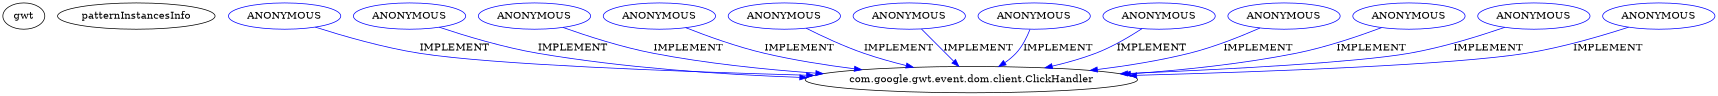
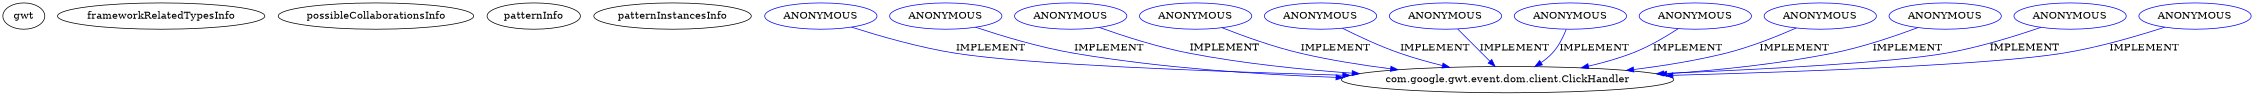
node "frameworkRelatedTypesInfo": added
node "possibleCollaborationsInfo": added
node "patternInfo": added
